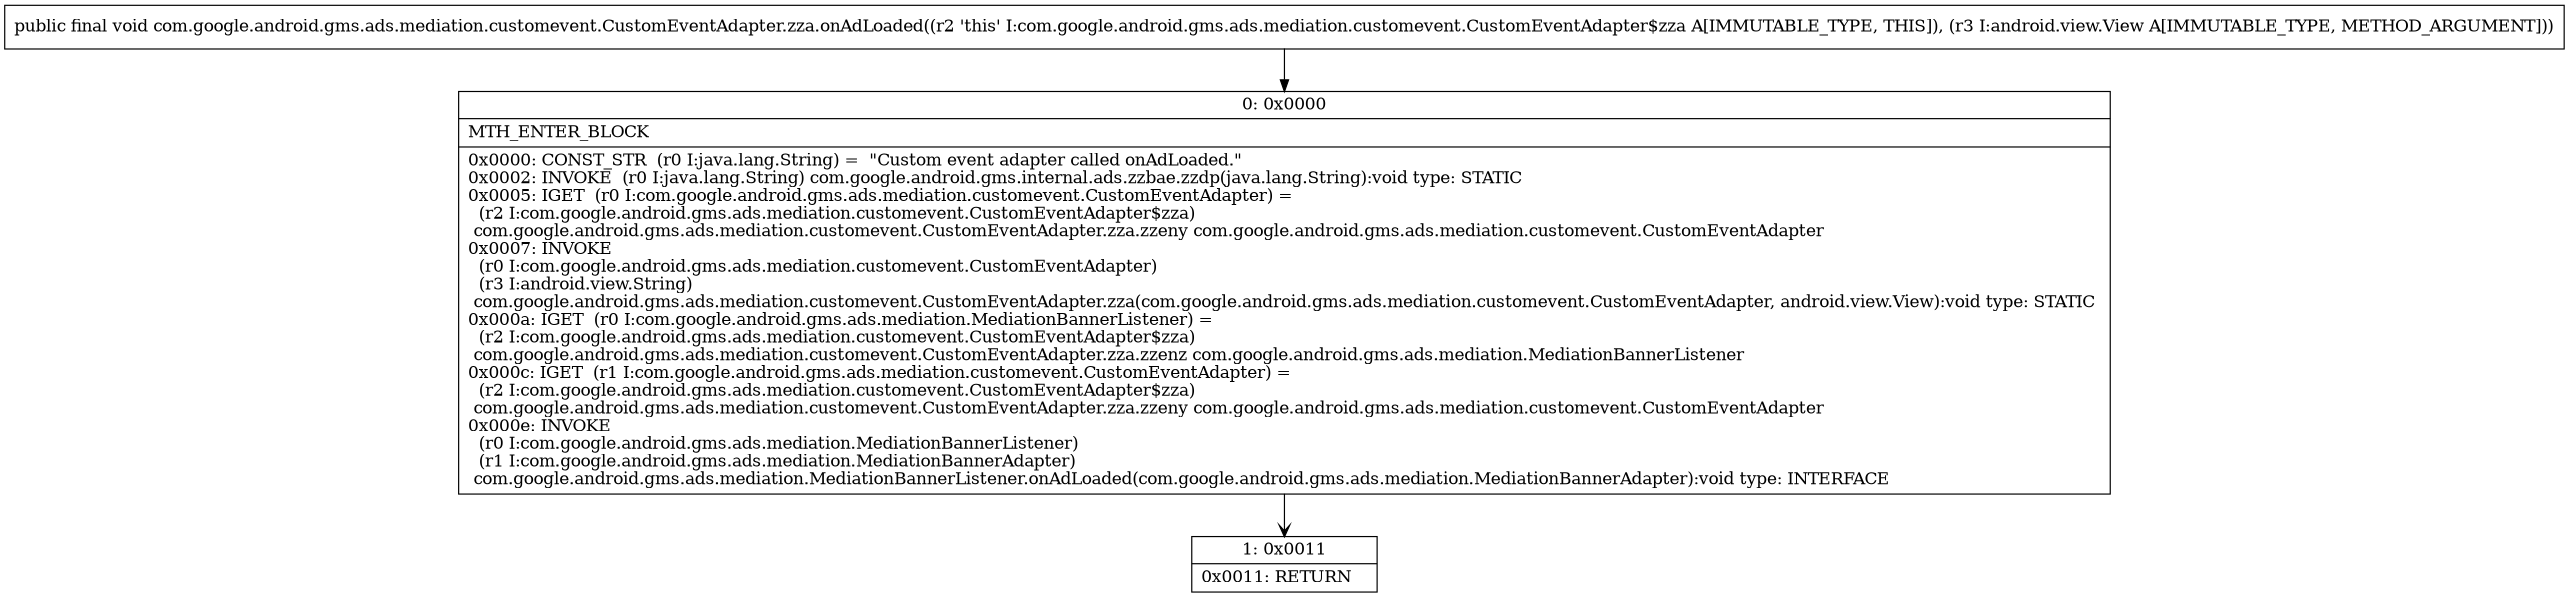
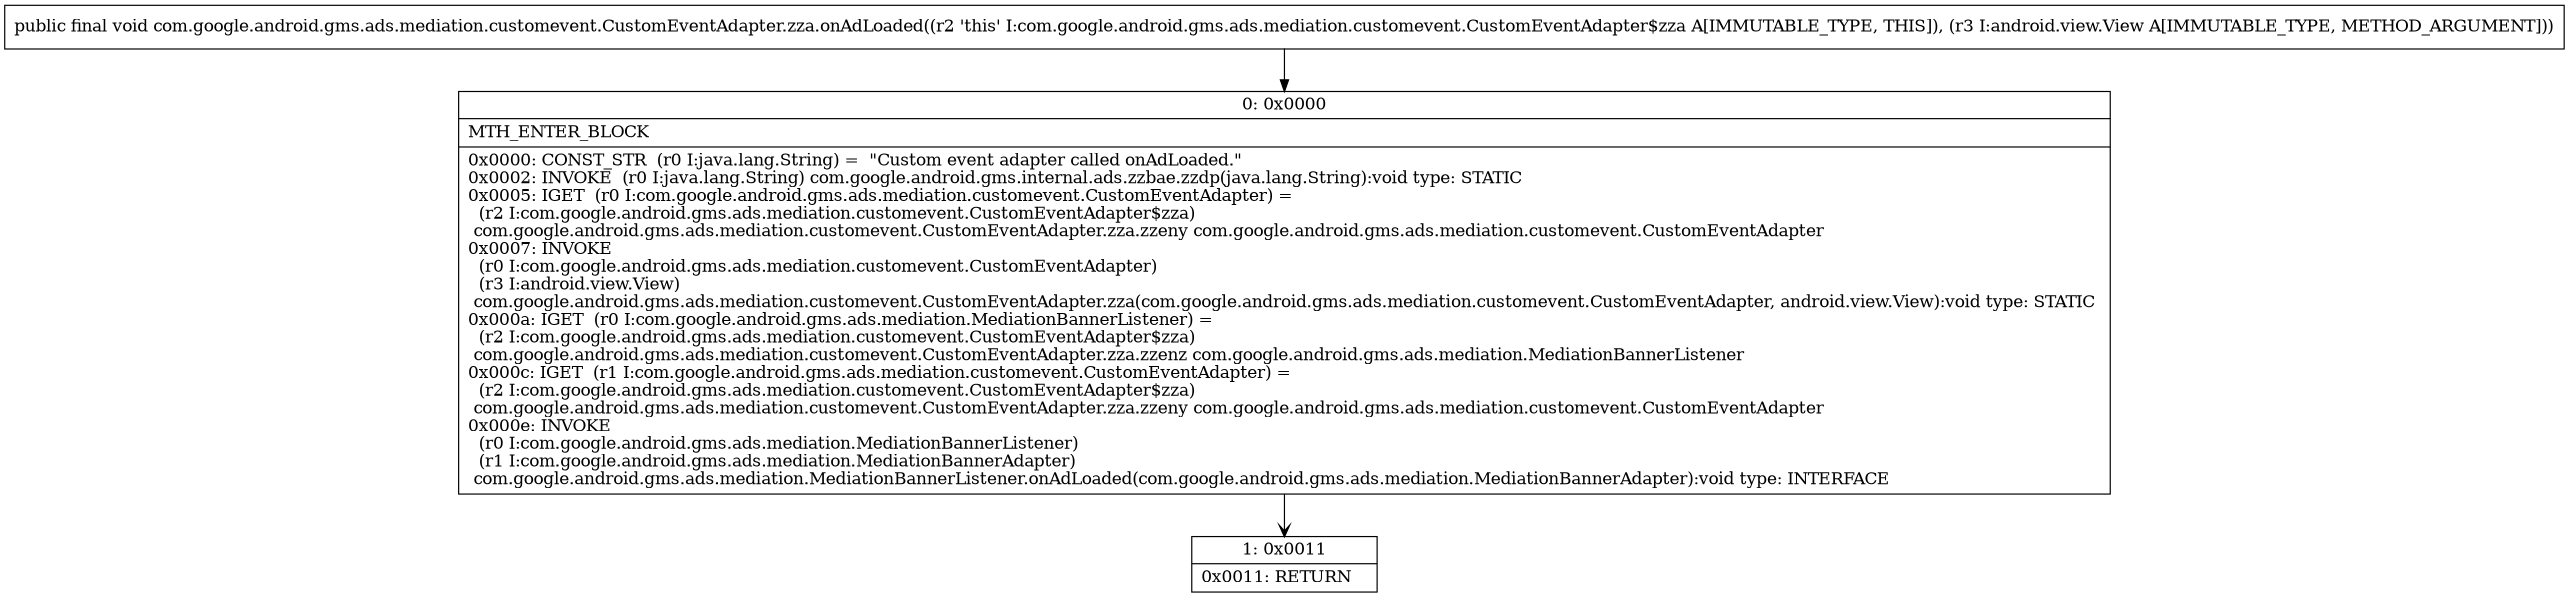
node "0: 0x0000": text "(r3 I:android.view.String)" -> "(r3 I:android.view.View)"
